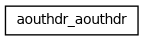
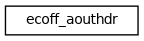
node "aouthdr_aouthdr": label "aouthdr_aouthdr" -> "ecoff_aouthdr"
